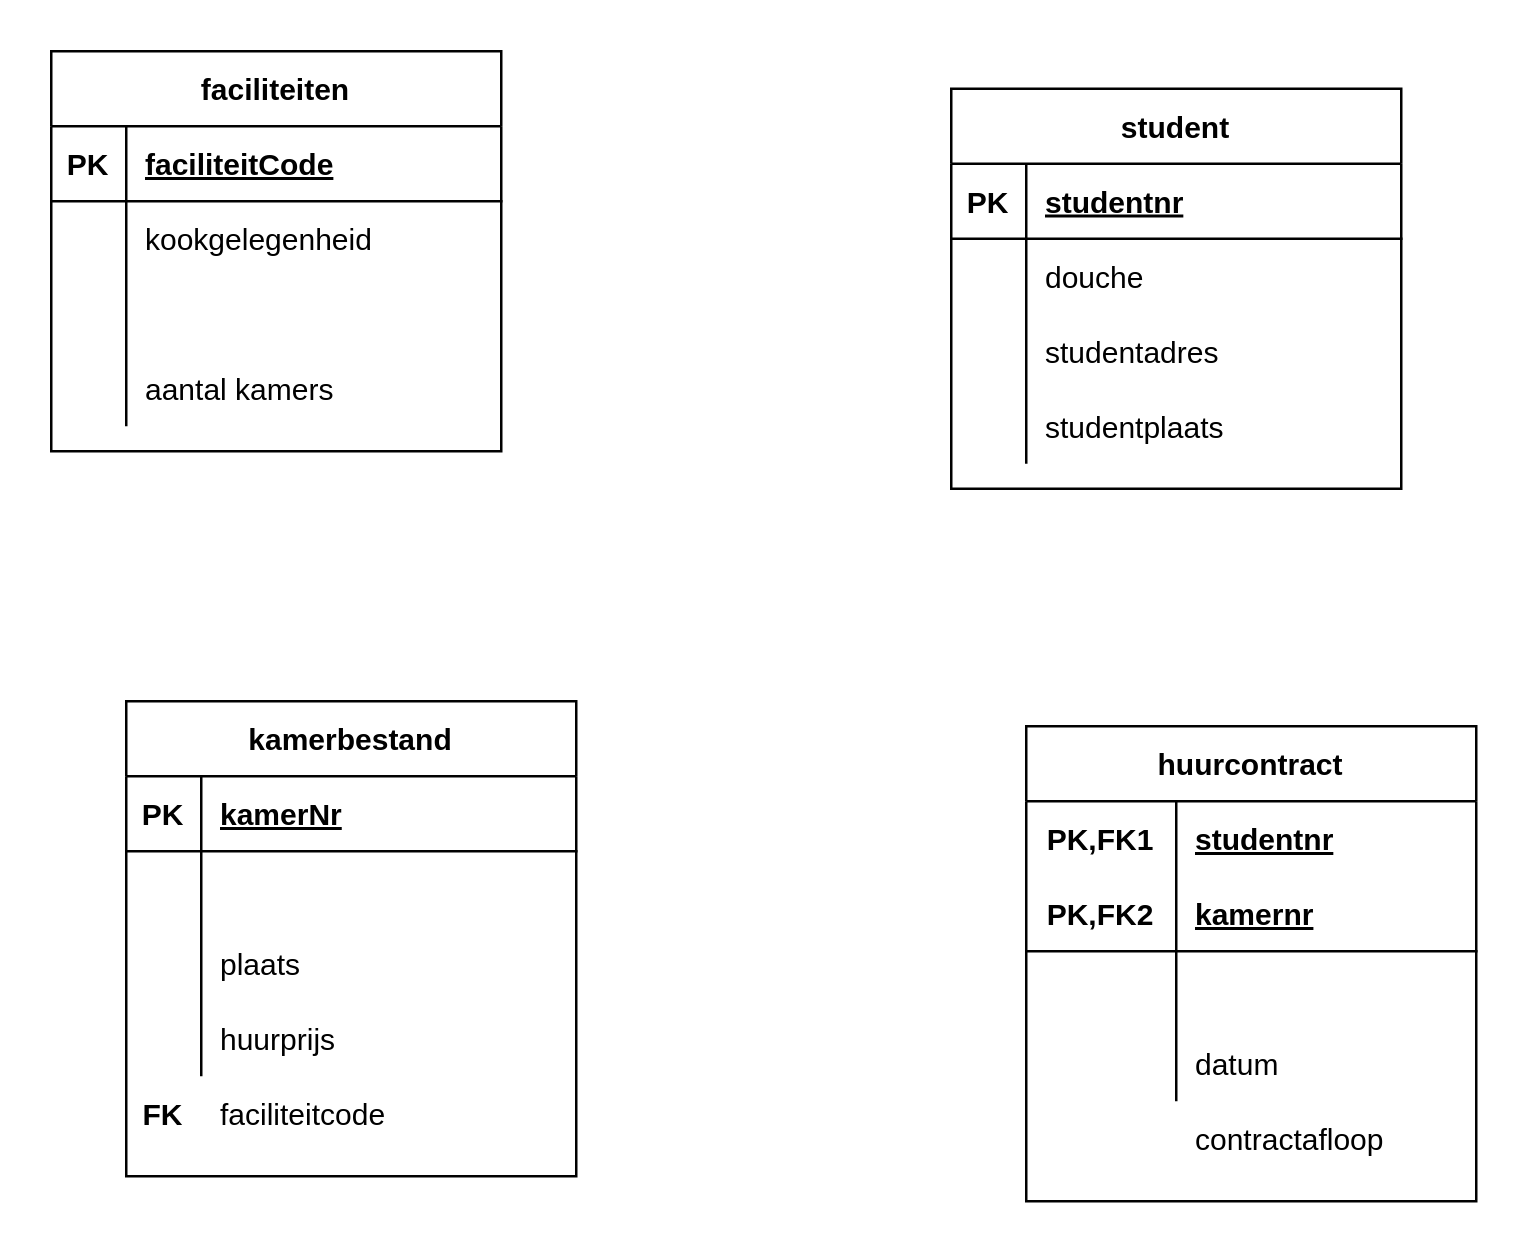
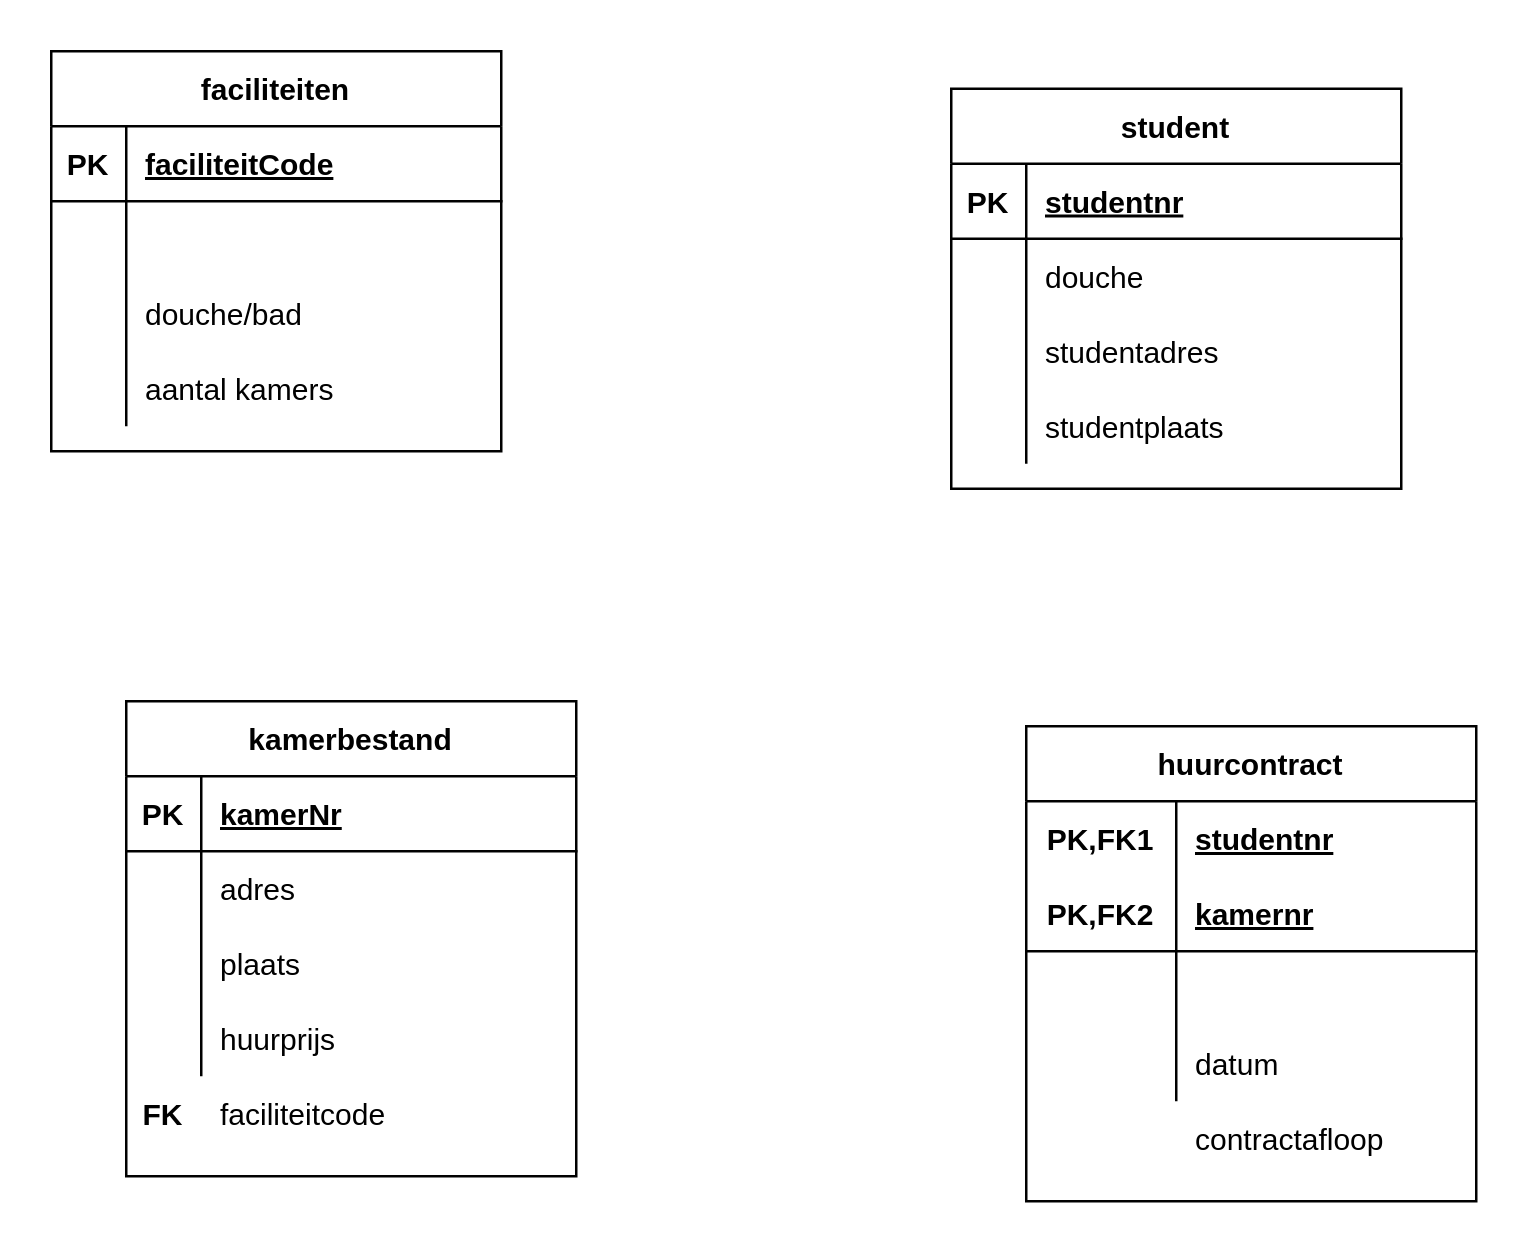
node "kookgelegenheid": removed
node "douche/bad": added
node "adres": added
